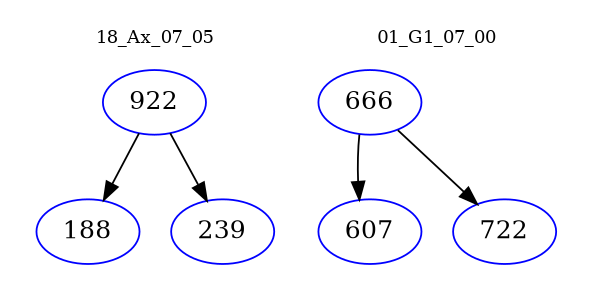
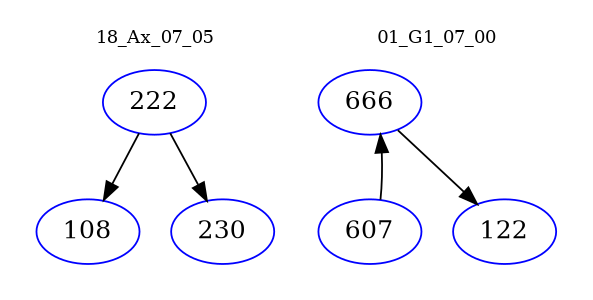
node "922": label "922" -> "222"
edge "666" -> "607": reversed
node "188": label "188" -> "108"
node "239": label "239" -> "230"
node "722": label "722" -> "122"
